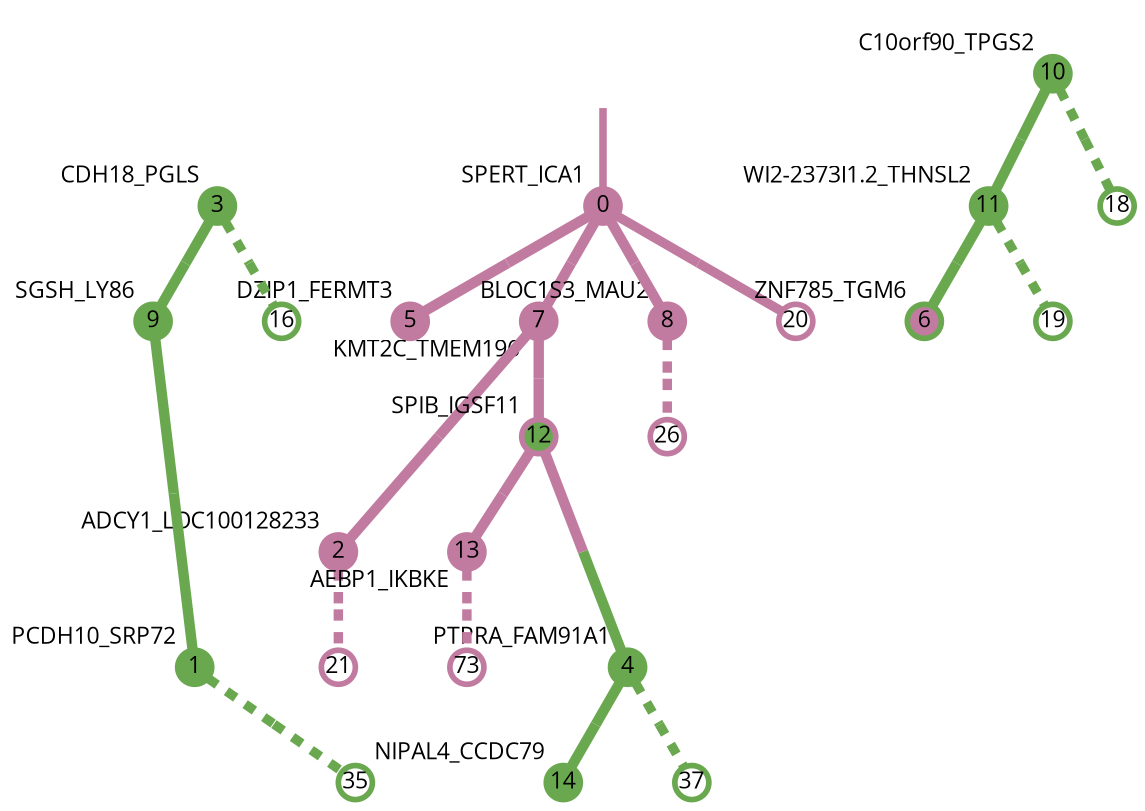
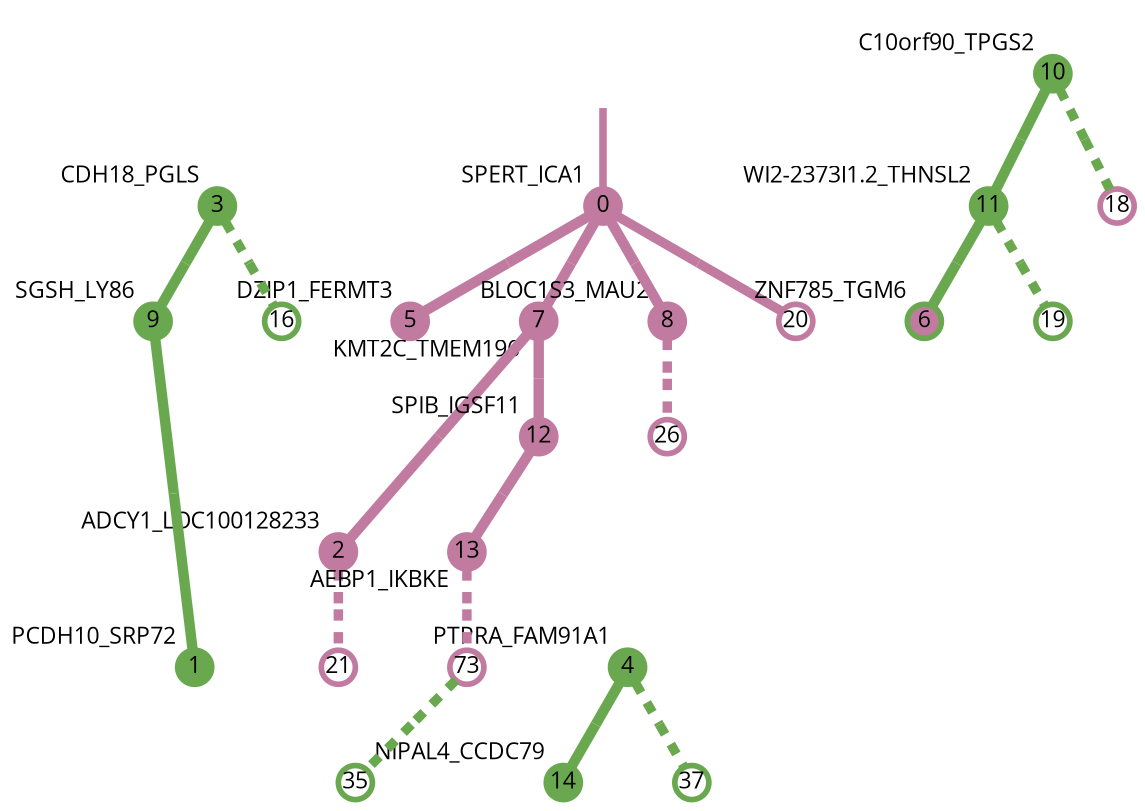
node "18": color #6aa84fff -> #c27ba0ff
node "12 SPIB_IGSF11": fillcolor #6aa84fff -> #c27ba0ff
edge "12 SPIB_IGSF11" -> "4 PTPRA_FAM91A1": removed
edge "1 PCDH10_SRP72" -> "35": now "73" -> "35"
